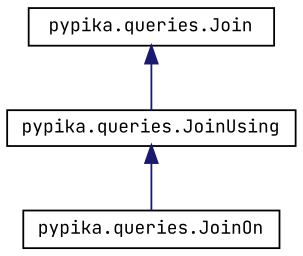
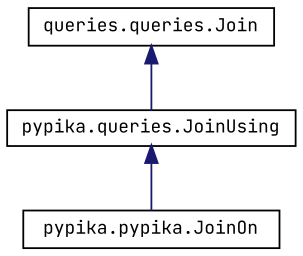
node "pypika.queries.Join": label "pypika.queries.Join" -> "queries.queries.Join"
node "pypika.queries.JoinOn": label "pypika.queries.JoinOn" -> "pypika.pypika.JoinOn"
